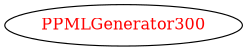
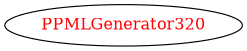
node "PPMLGenerator300": label "PPMLGenerator300" -> "PPMLGenerator320"
